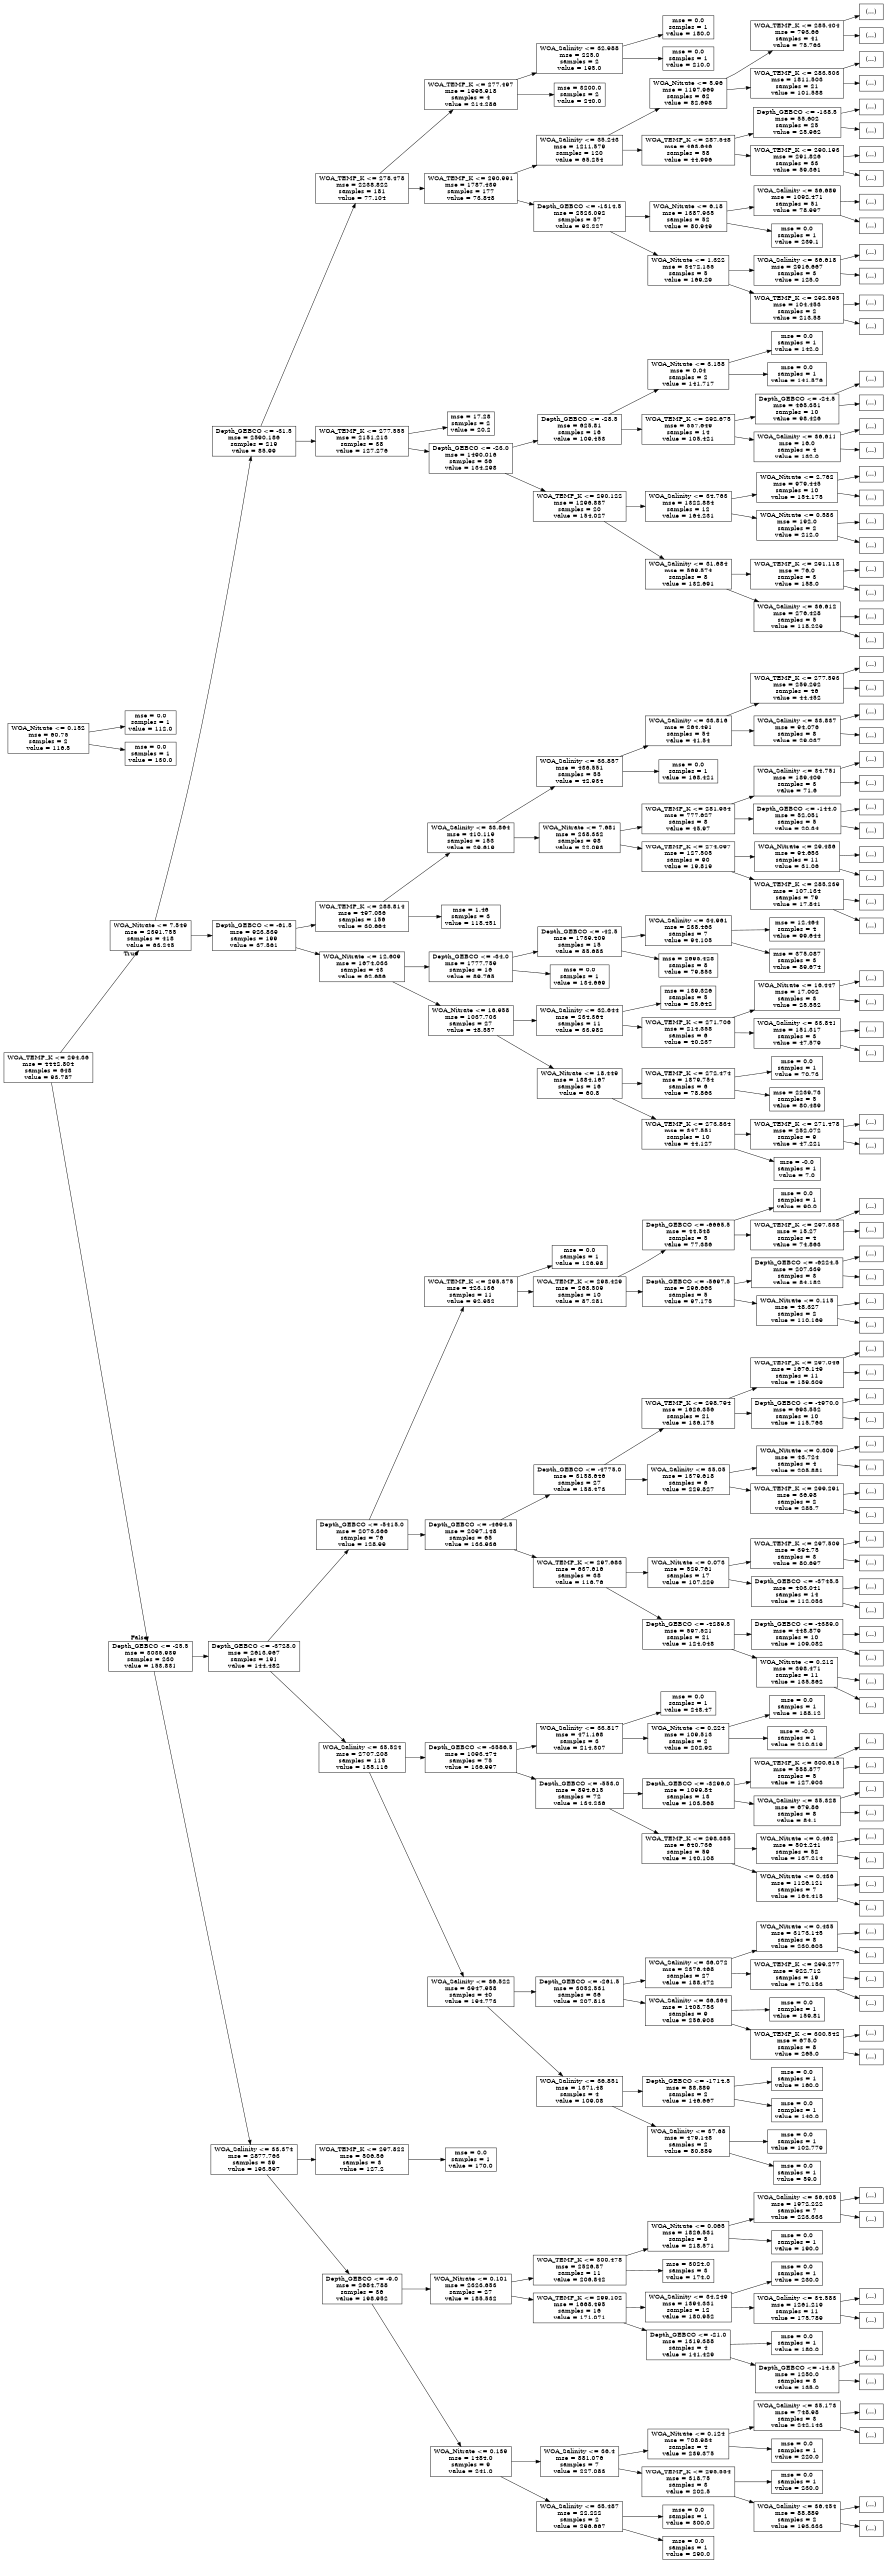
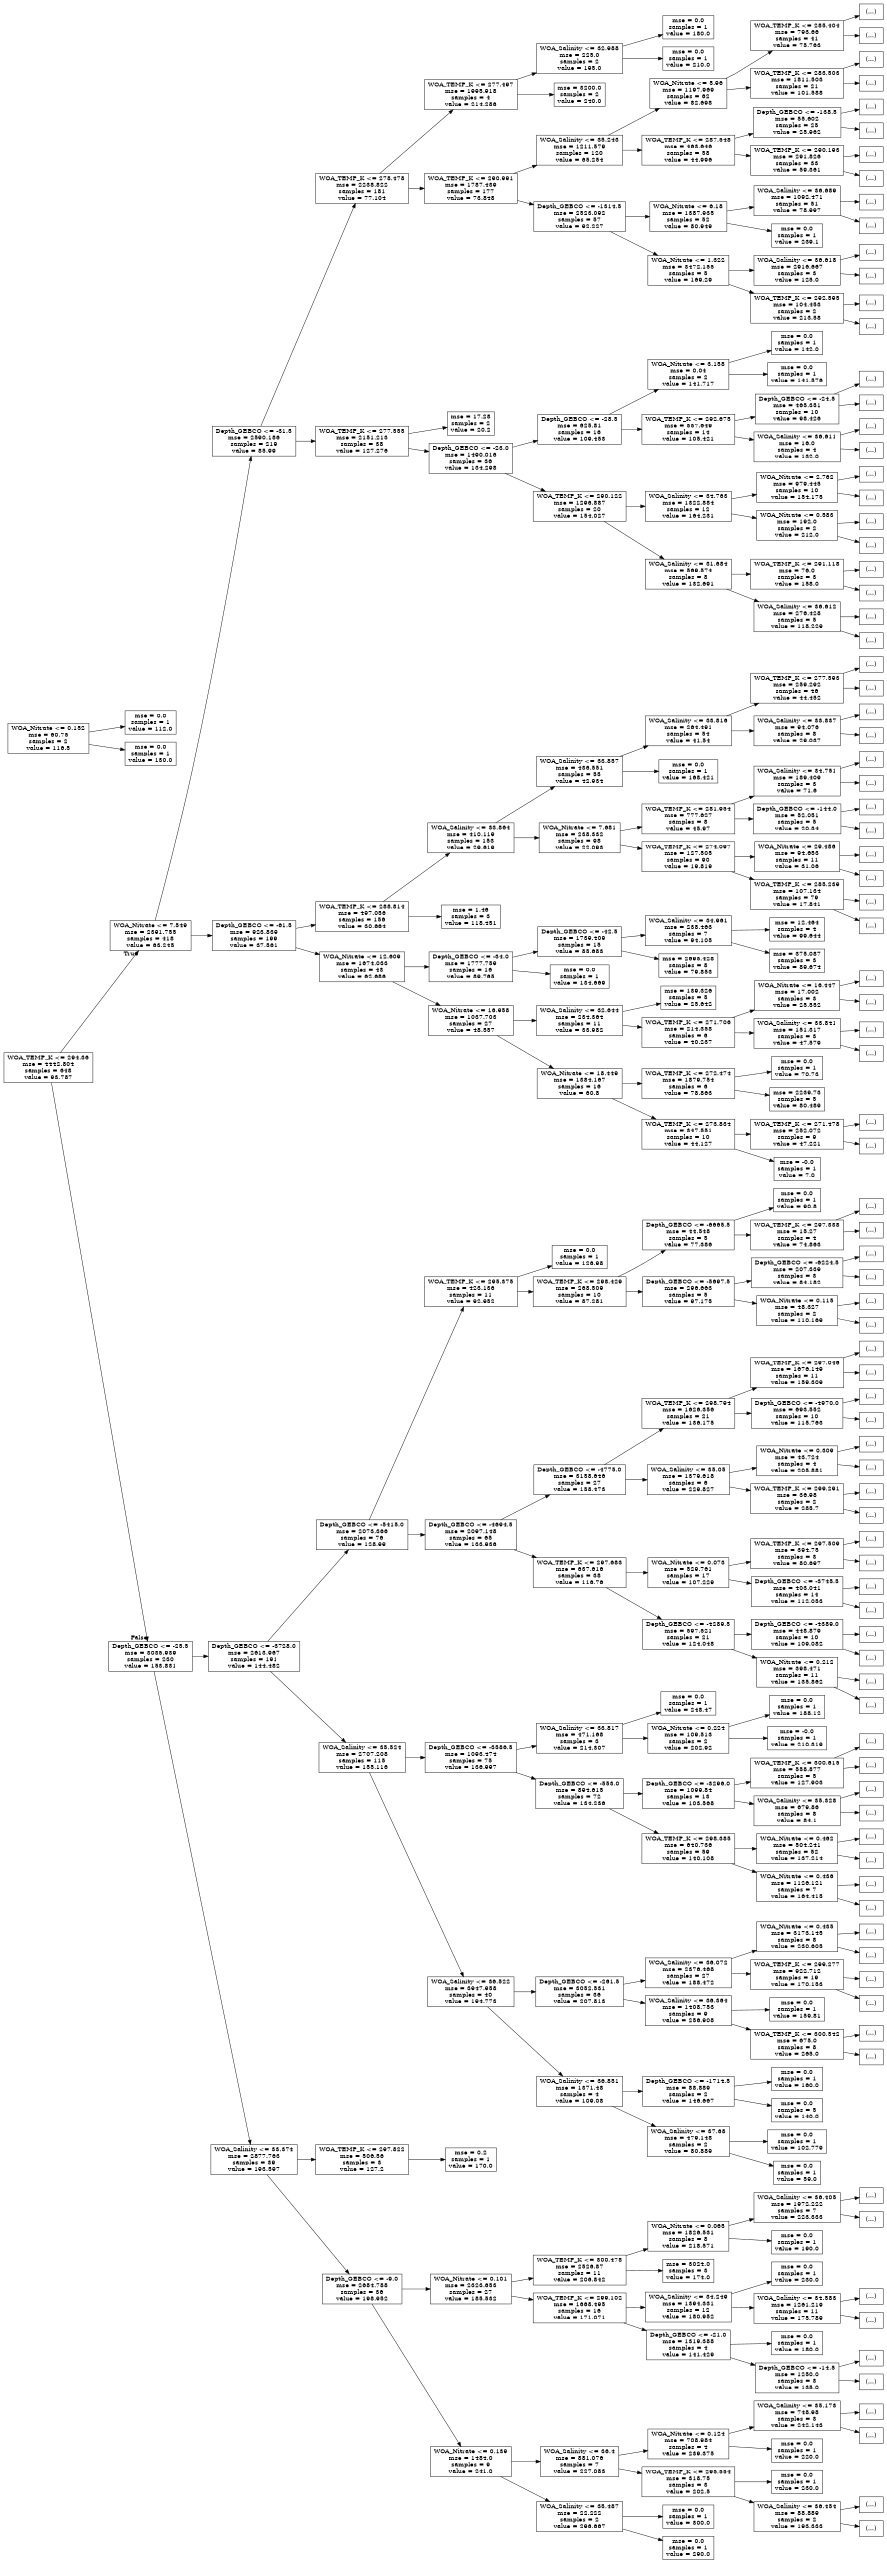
node "mse = 0.0 samples = 1 value = 90.0": label "mse = 0.0 samples = 1 value = 90.0" -> "mse = 0.0 samples = 1 value = 90.8"
node "mse = 0.0 samples = 1 value = 140.0": label "mse = 0.0 samples = 1 value = 140.0" -> "mse = 0.0 samples = 5 value = 140.0"
node "mse = 0.0 samples = 1 value = 170.0": label "mse = 0.0 samples = 1 value = 170.0" -> "mse = 0.2 samples = 1 value = 170.0"
